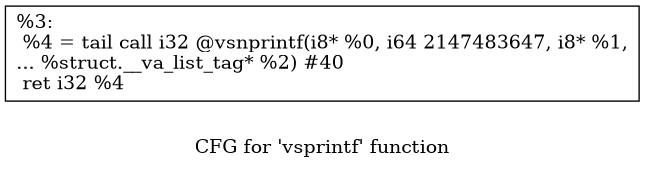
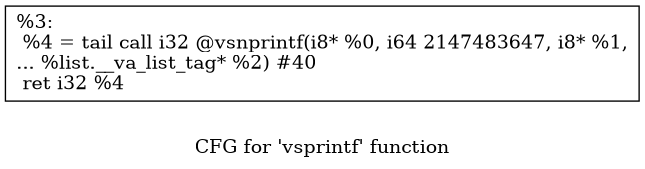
node "%3:": text "... %struct.__va_list_tag* %2) #40" -> "... %list.__va_list_tag* %2) #40"
